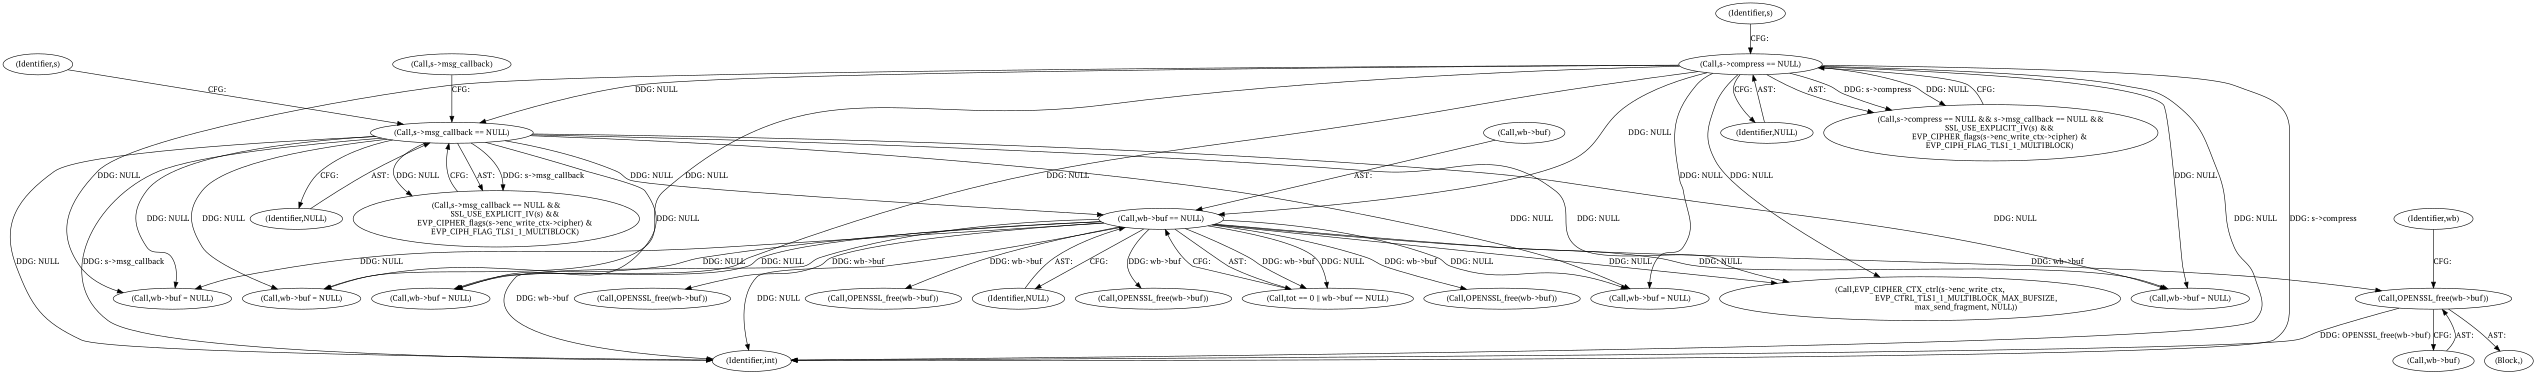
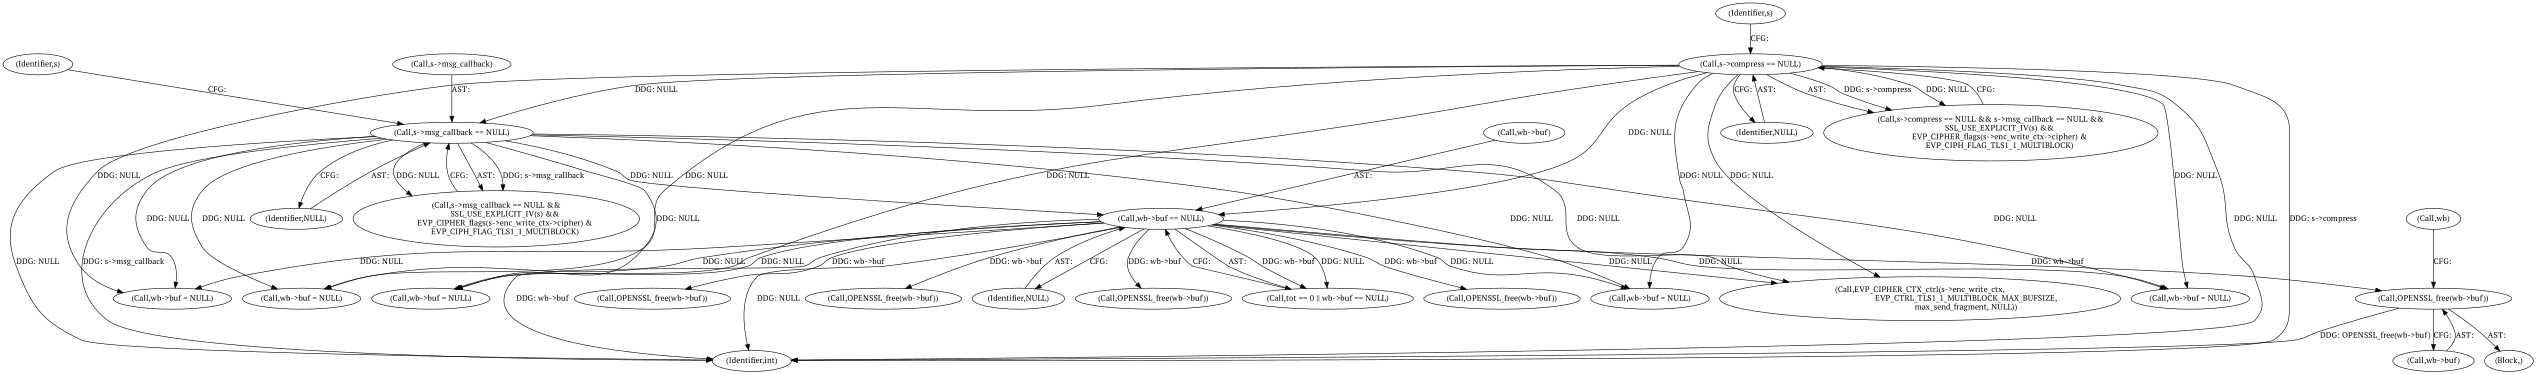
edge "(Call,s->msg_callback)" -> "(Call,s->msg_callback == NULL)": label "CFG: " -> "AST: "
node "(Identifier,wb)": label "(Identifier,wb)" -> "(Call,wb)"
